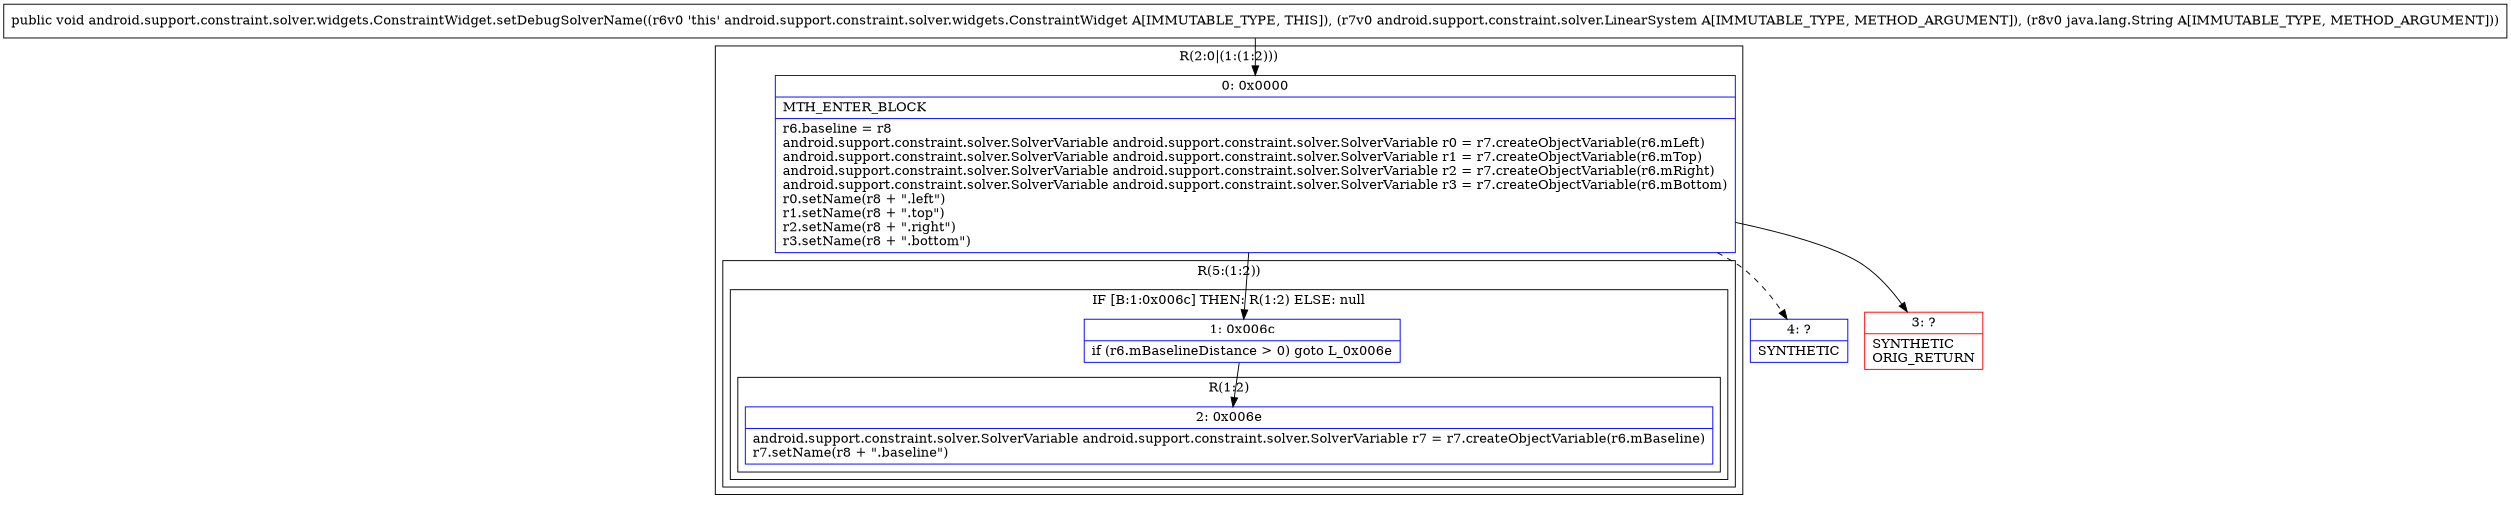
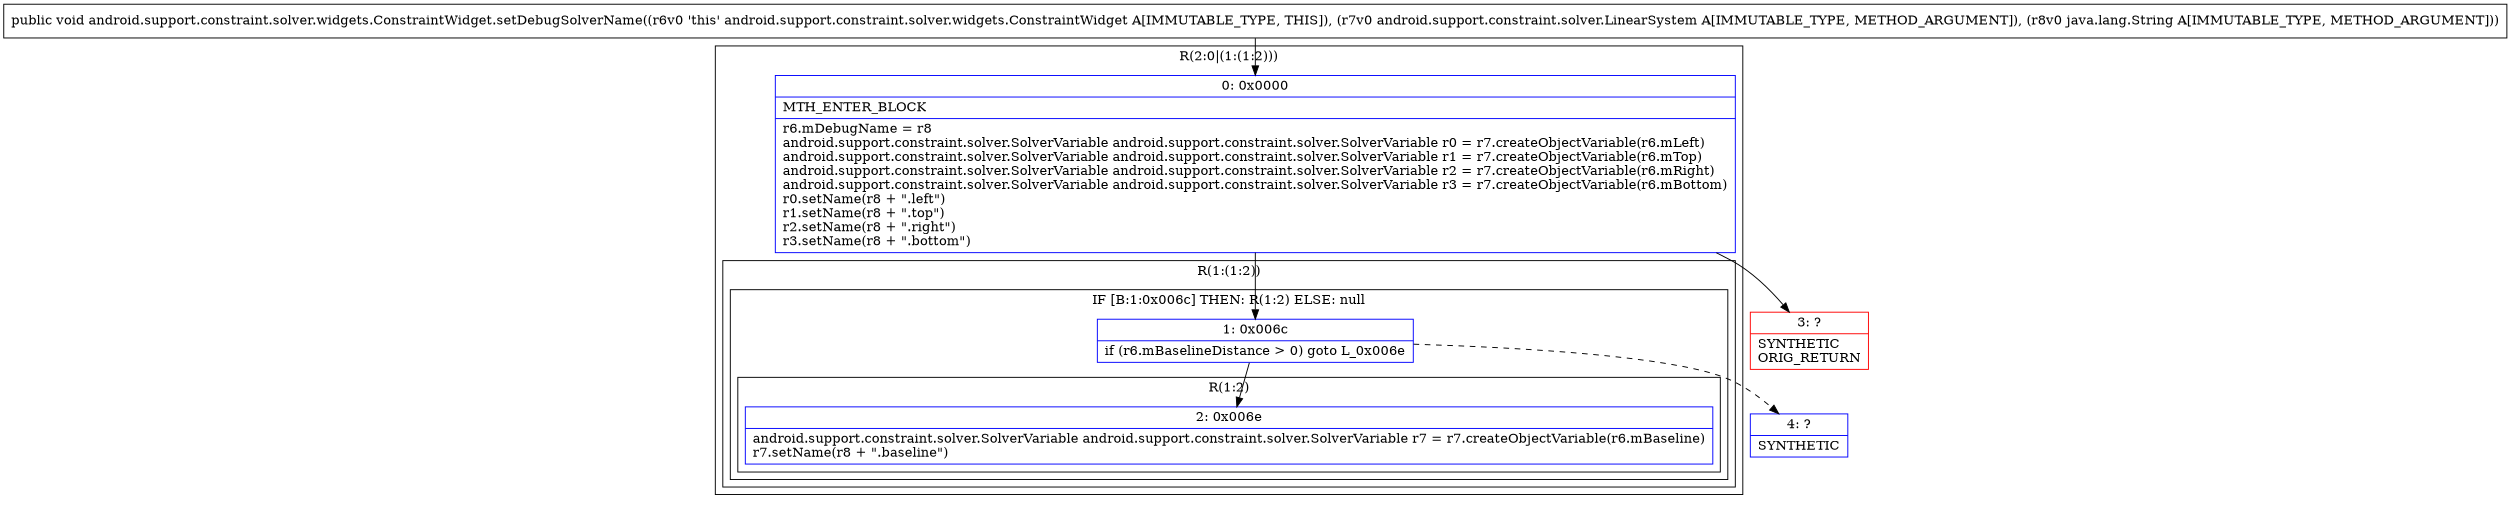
node "0: 0x0000": text "r6.baseline = r8" -> "r6.mDebugName = r8"
cluster "R(5:(1:2))": label "R(5:(1:2))" -> "R(1:(1:2))"
edge "0: 0x0000" -> "4: ?": now "1: 0x006c" -> "4: ?"
